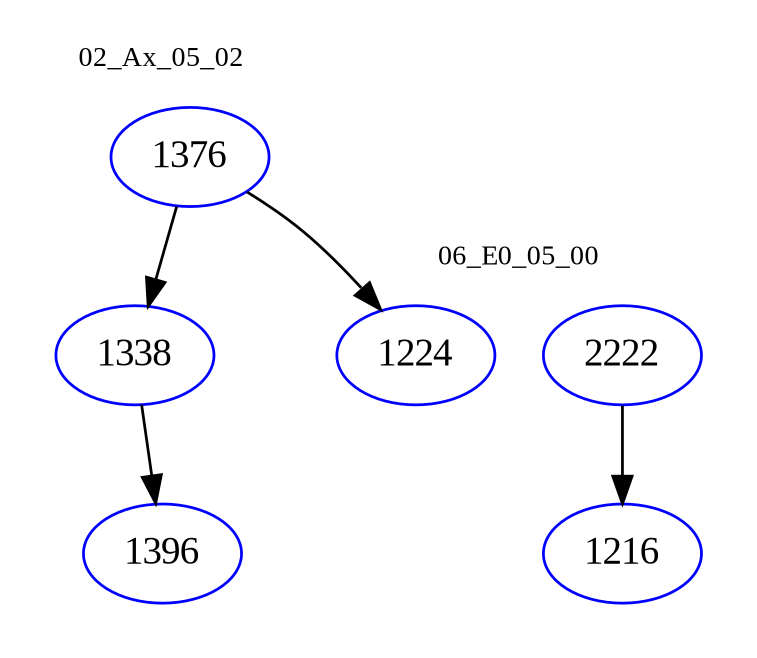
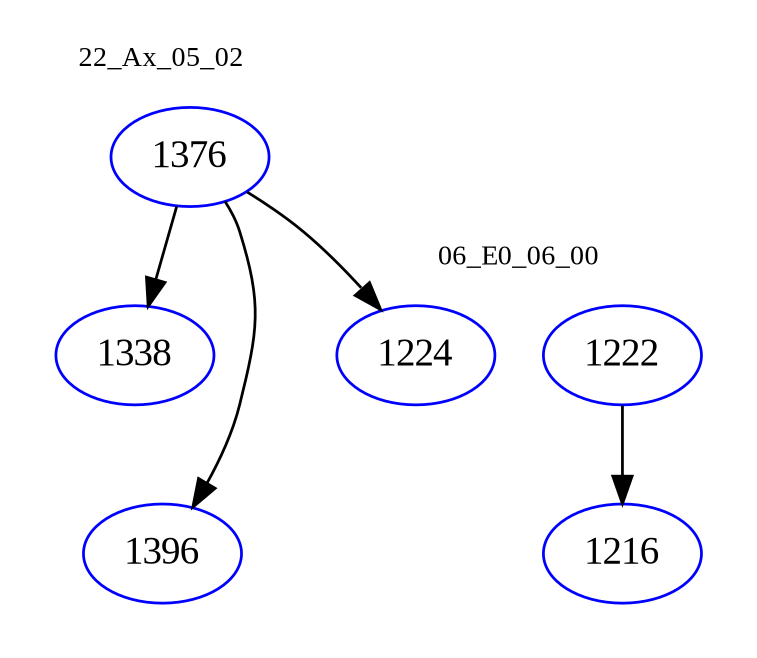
cluster "02_Ax_05_02": label "02_Ax_05_02" -> "22_Ax_05_02"
cluster "06_E0_05_00": label "06_E0_05_00" -> "06_E0_06_00"
node "2222": label "2222" -> "1222"
edge "1338" -> "1396": now "1376" -> "1396"
